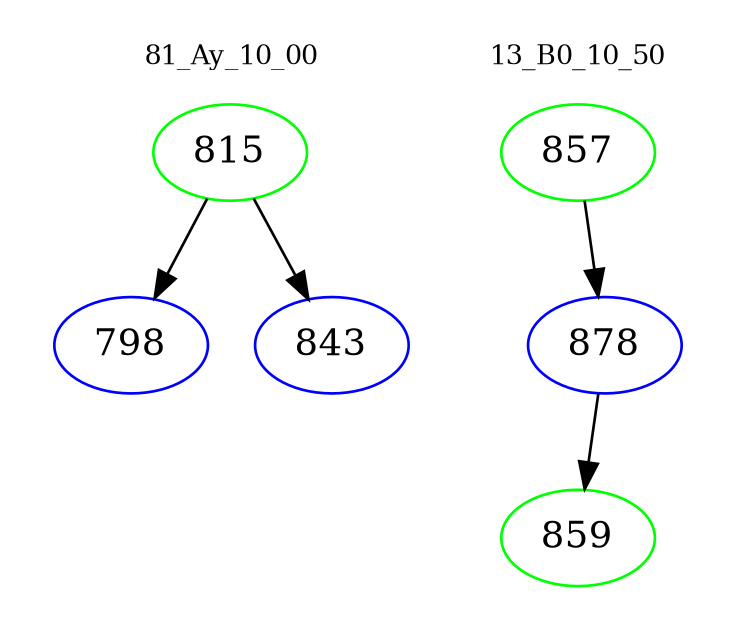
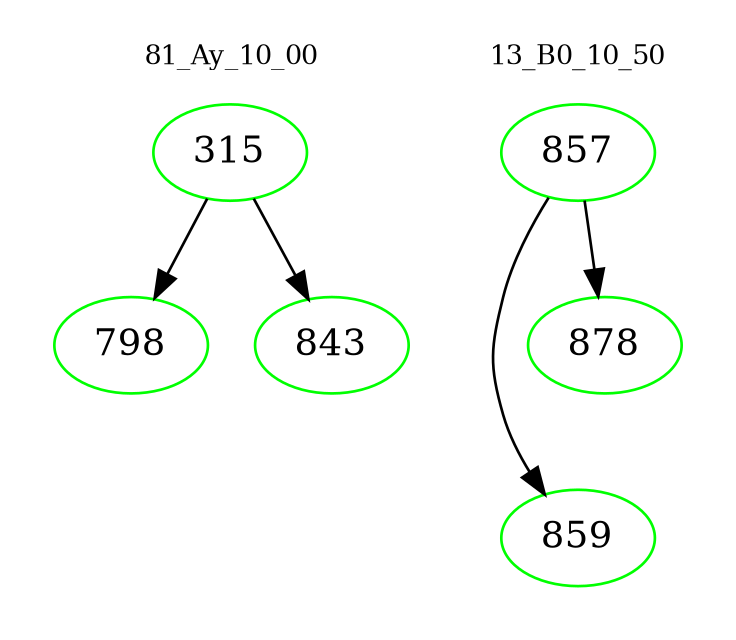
node "815": label "815" -> "315"
node "798": color blue -> green
node "843": color blue -> green
node "878": color blue -> green
edge "878" -> "859": now "857" -> "859"
